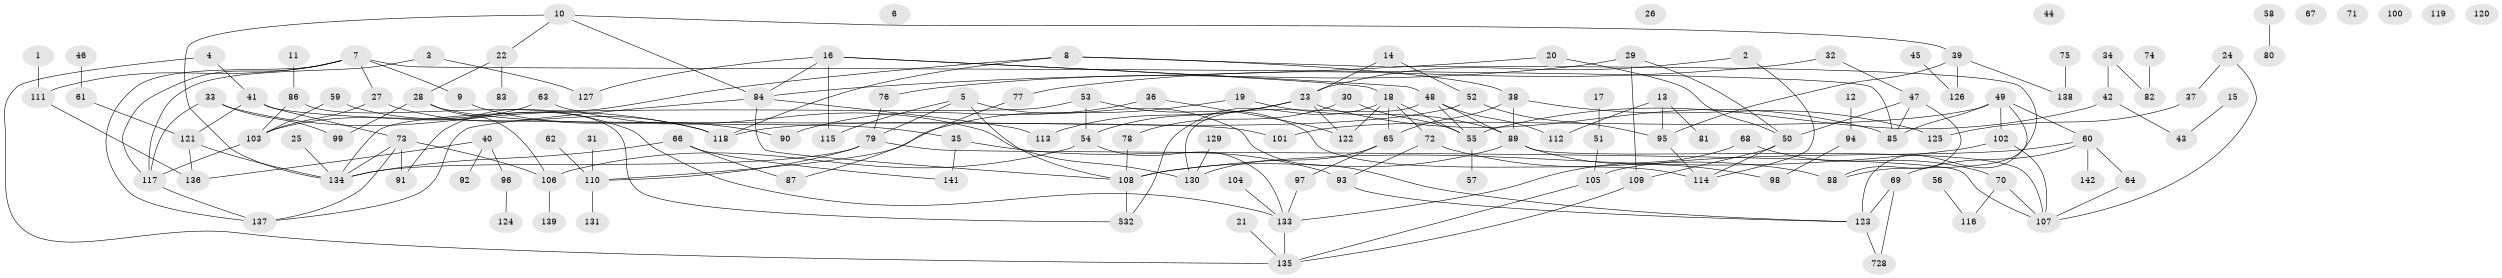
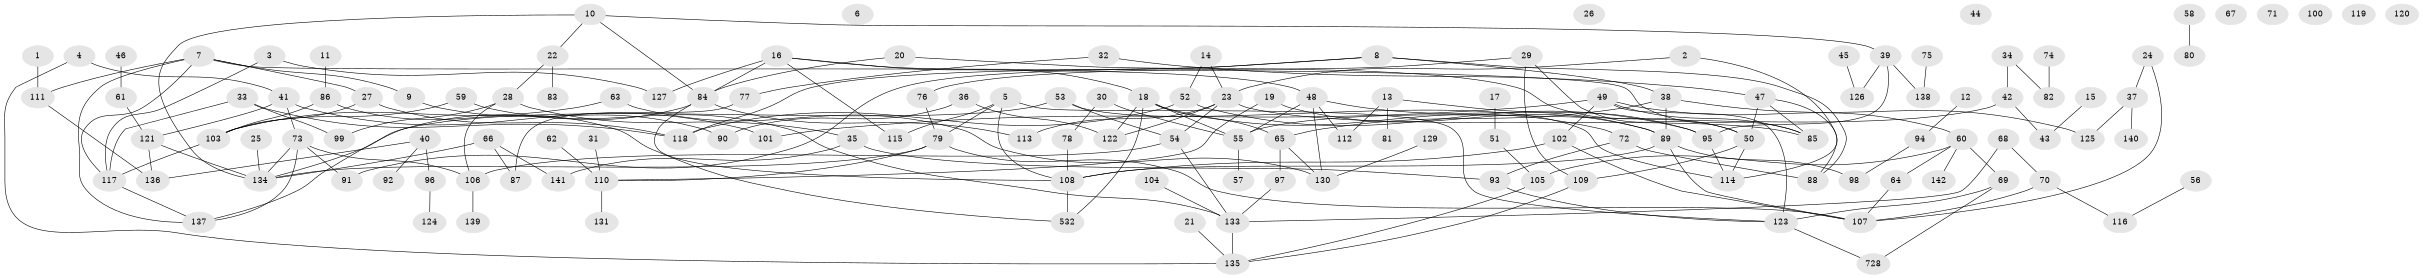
node "140": added
